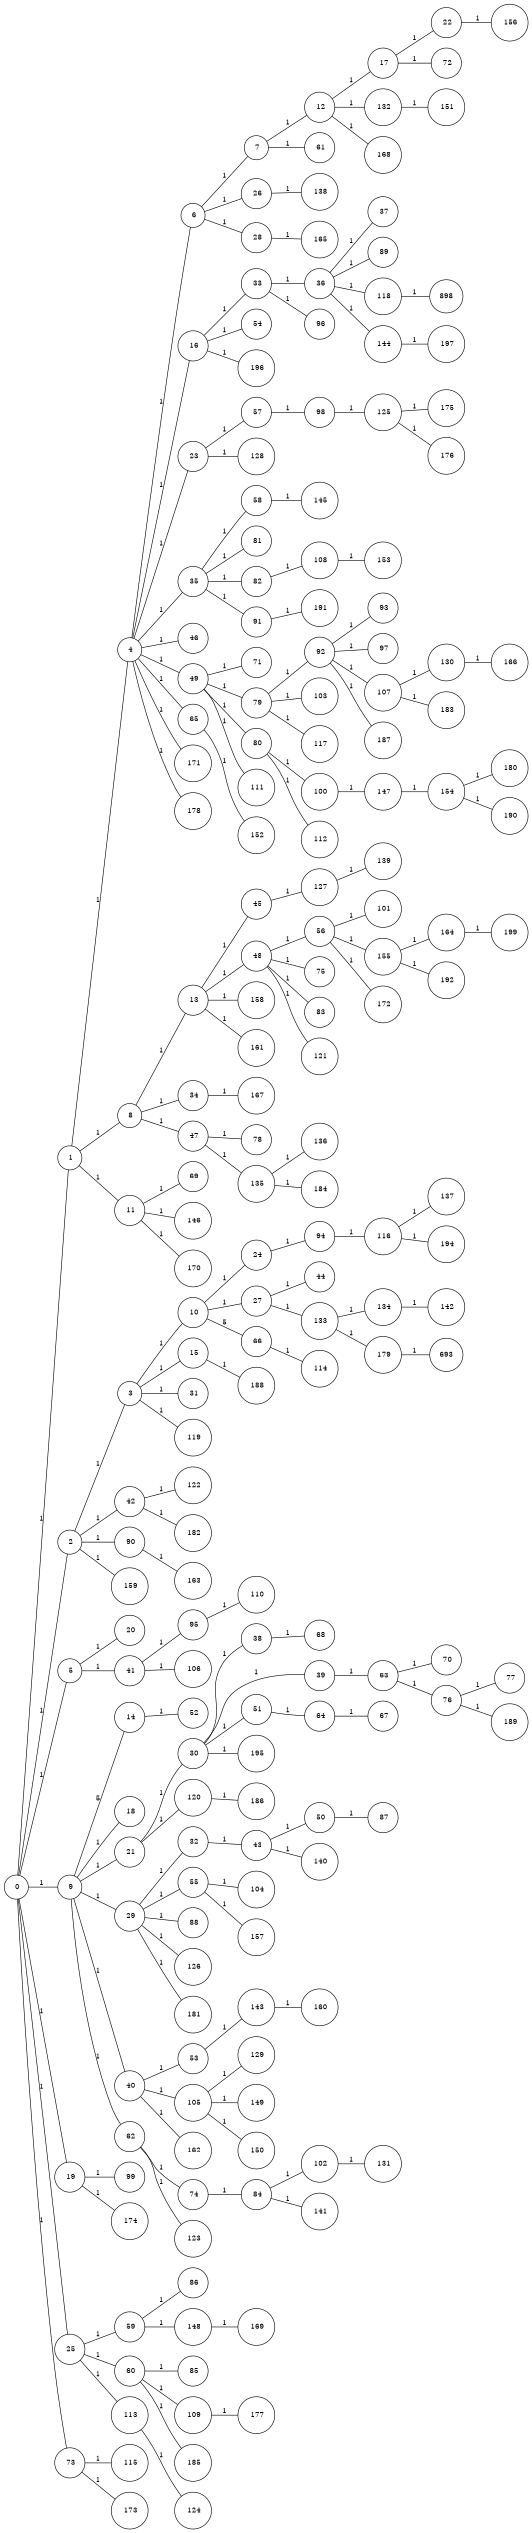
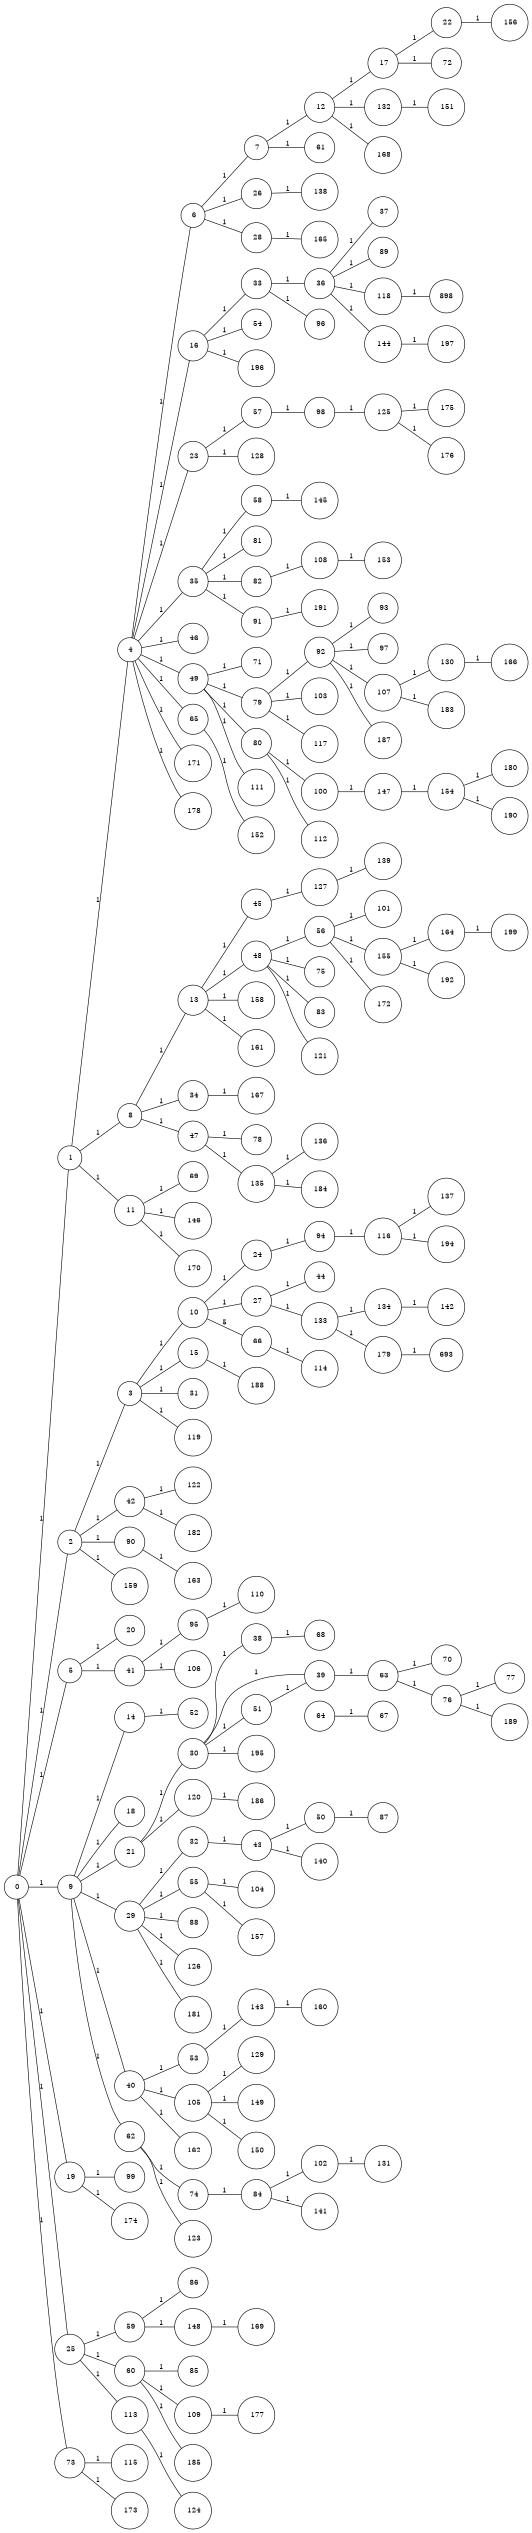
edge "51" -- "64": now "51" -- "39"
edge "14" -- "9": label "5" -> "1"
